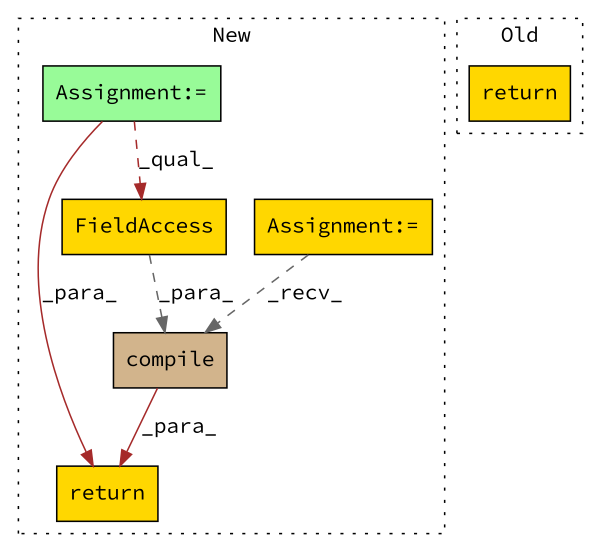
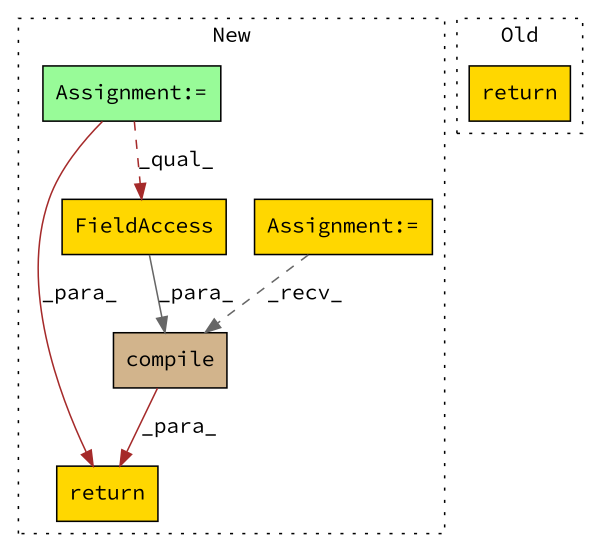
edge "FieldAccess" -> "compile": style dashed -> solid
